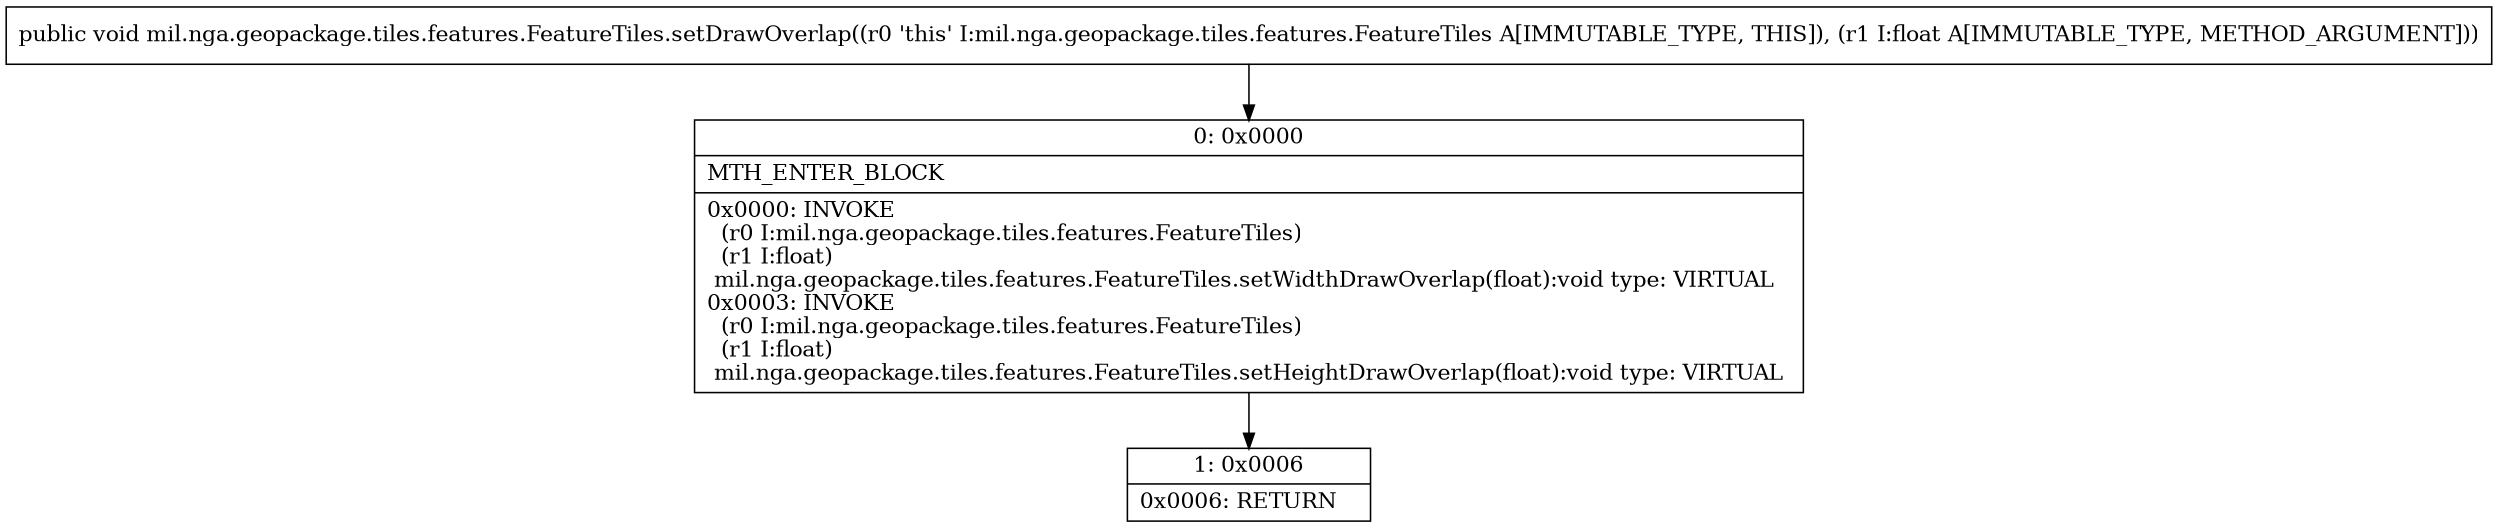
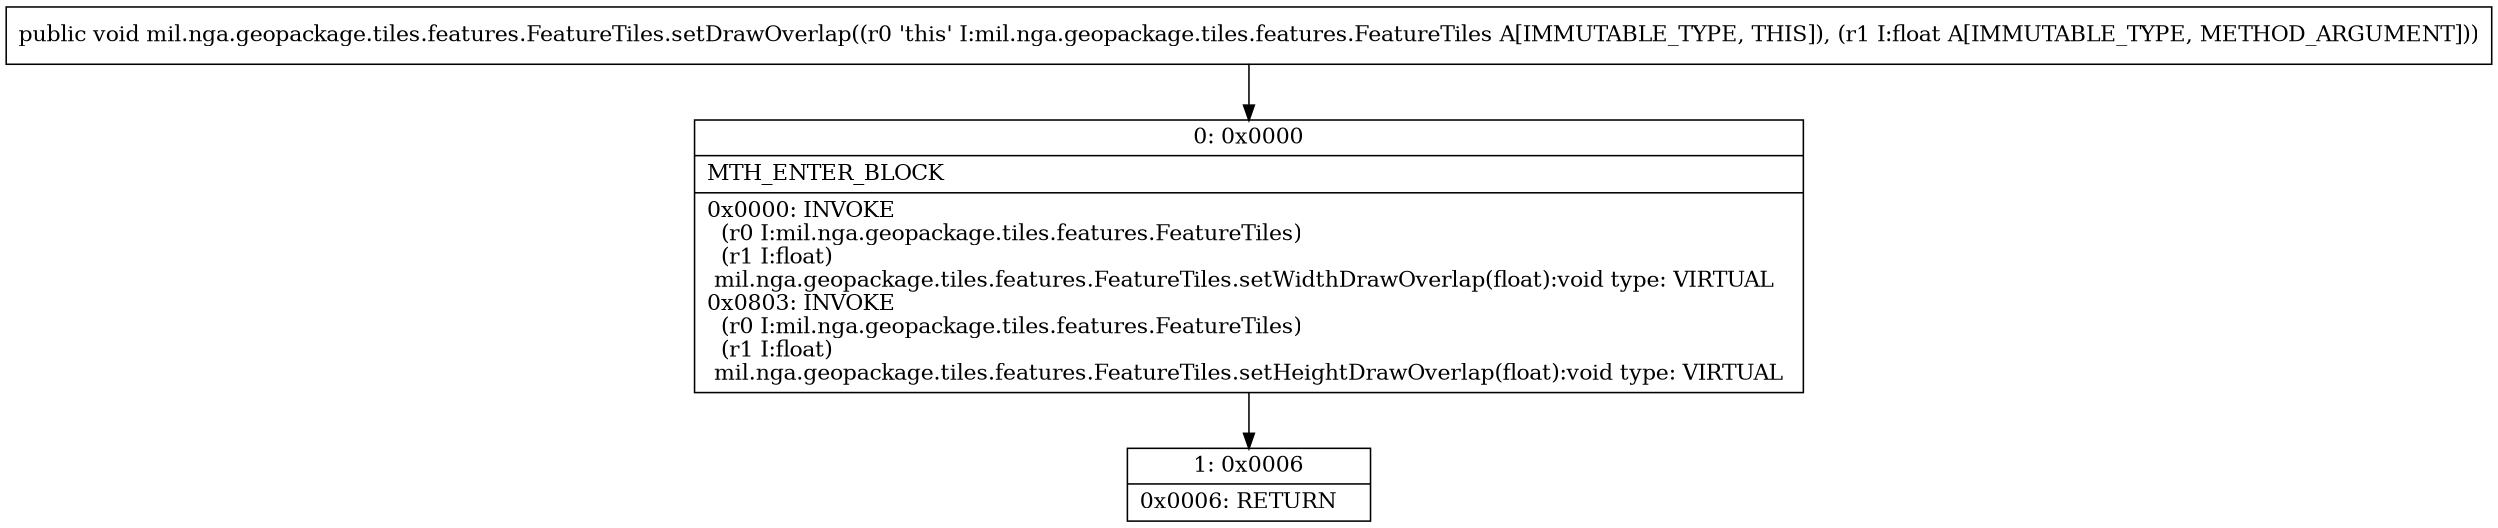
node "0: 0x0000": text "0x0003: INVOKE" -> "0x0803: INVOKE"
